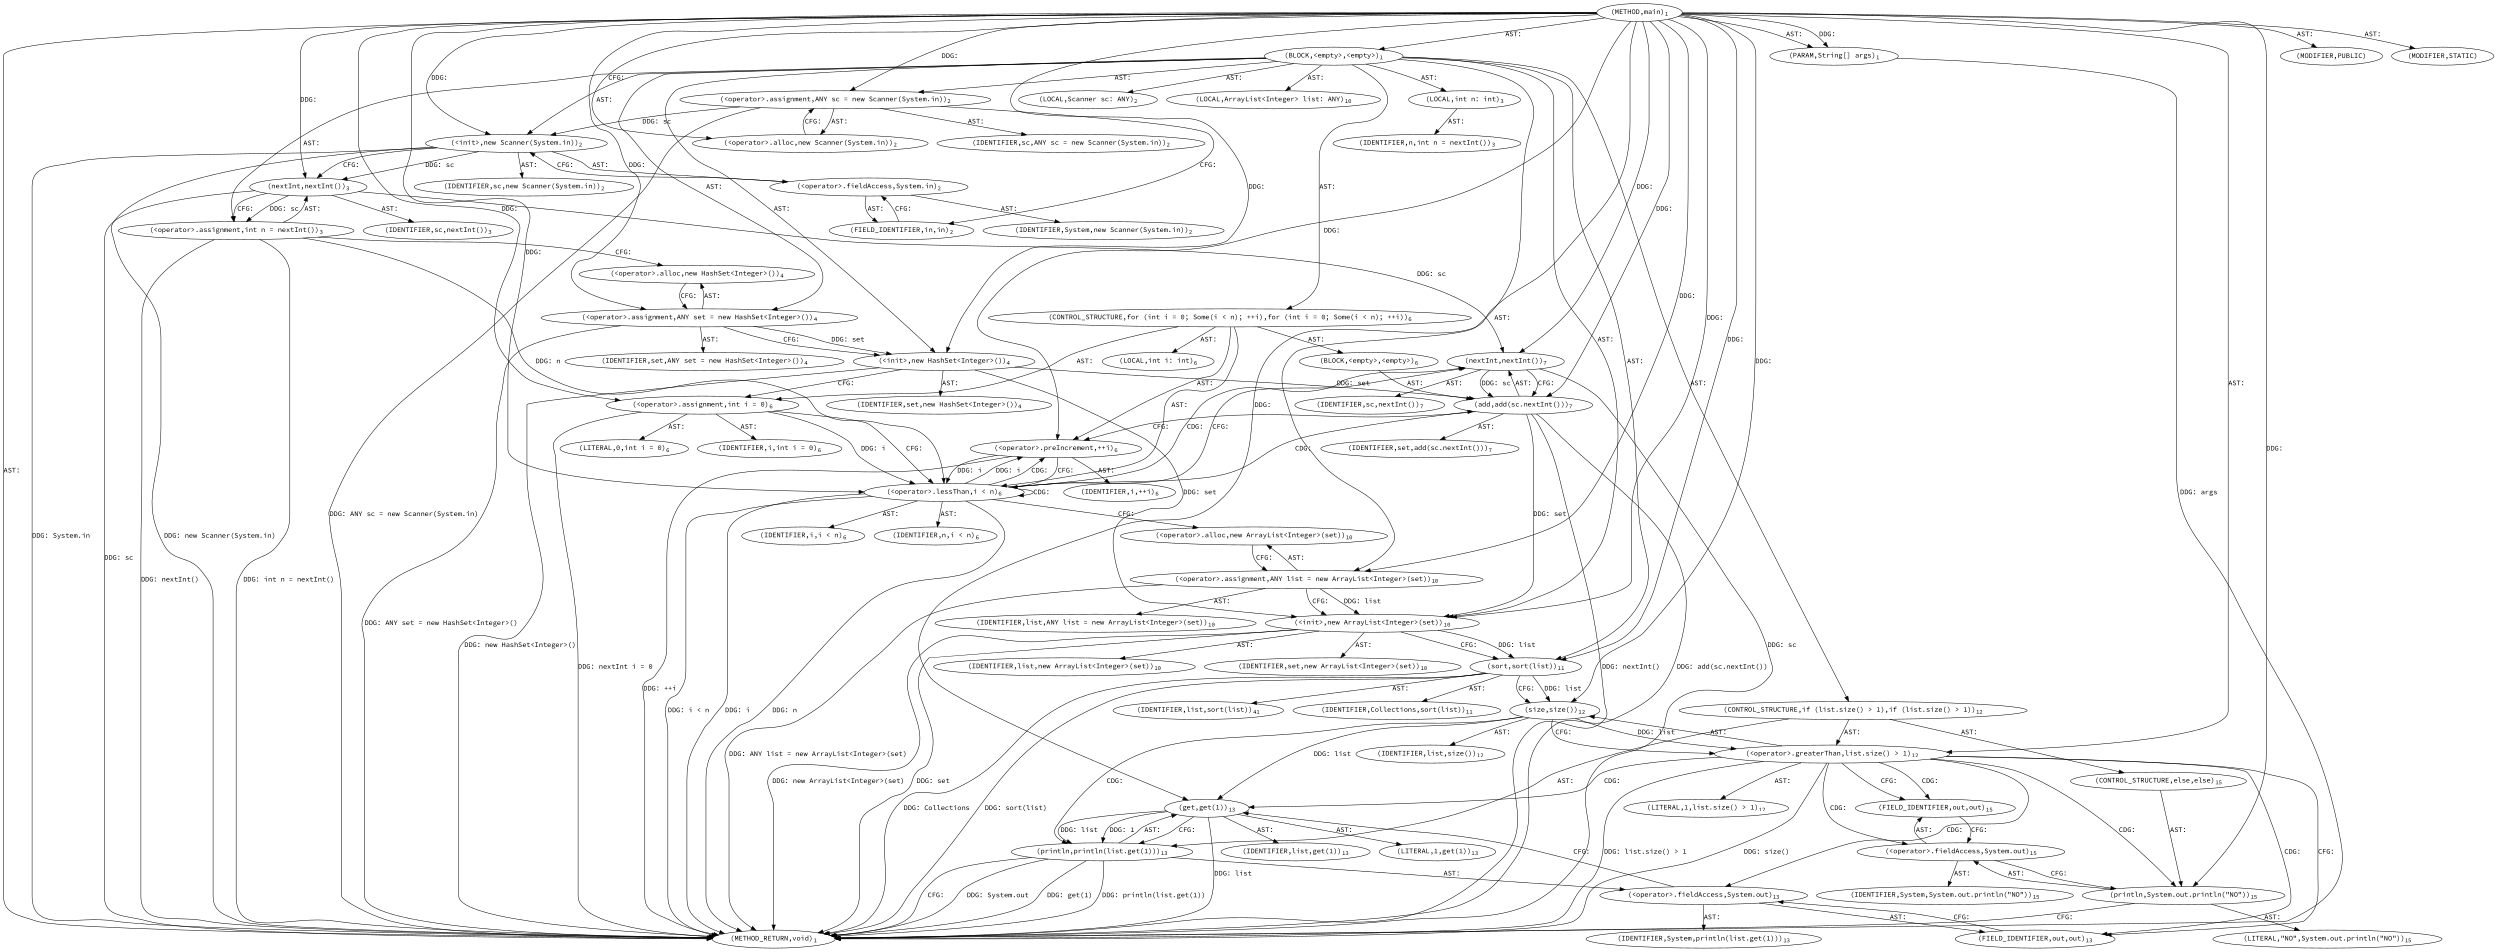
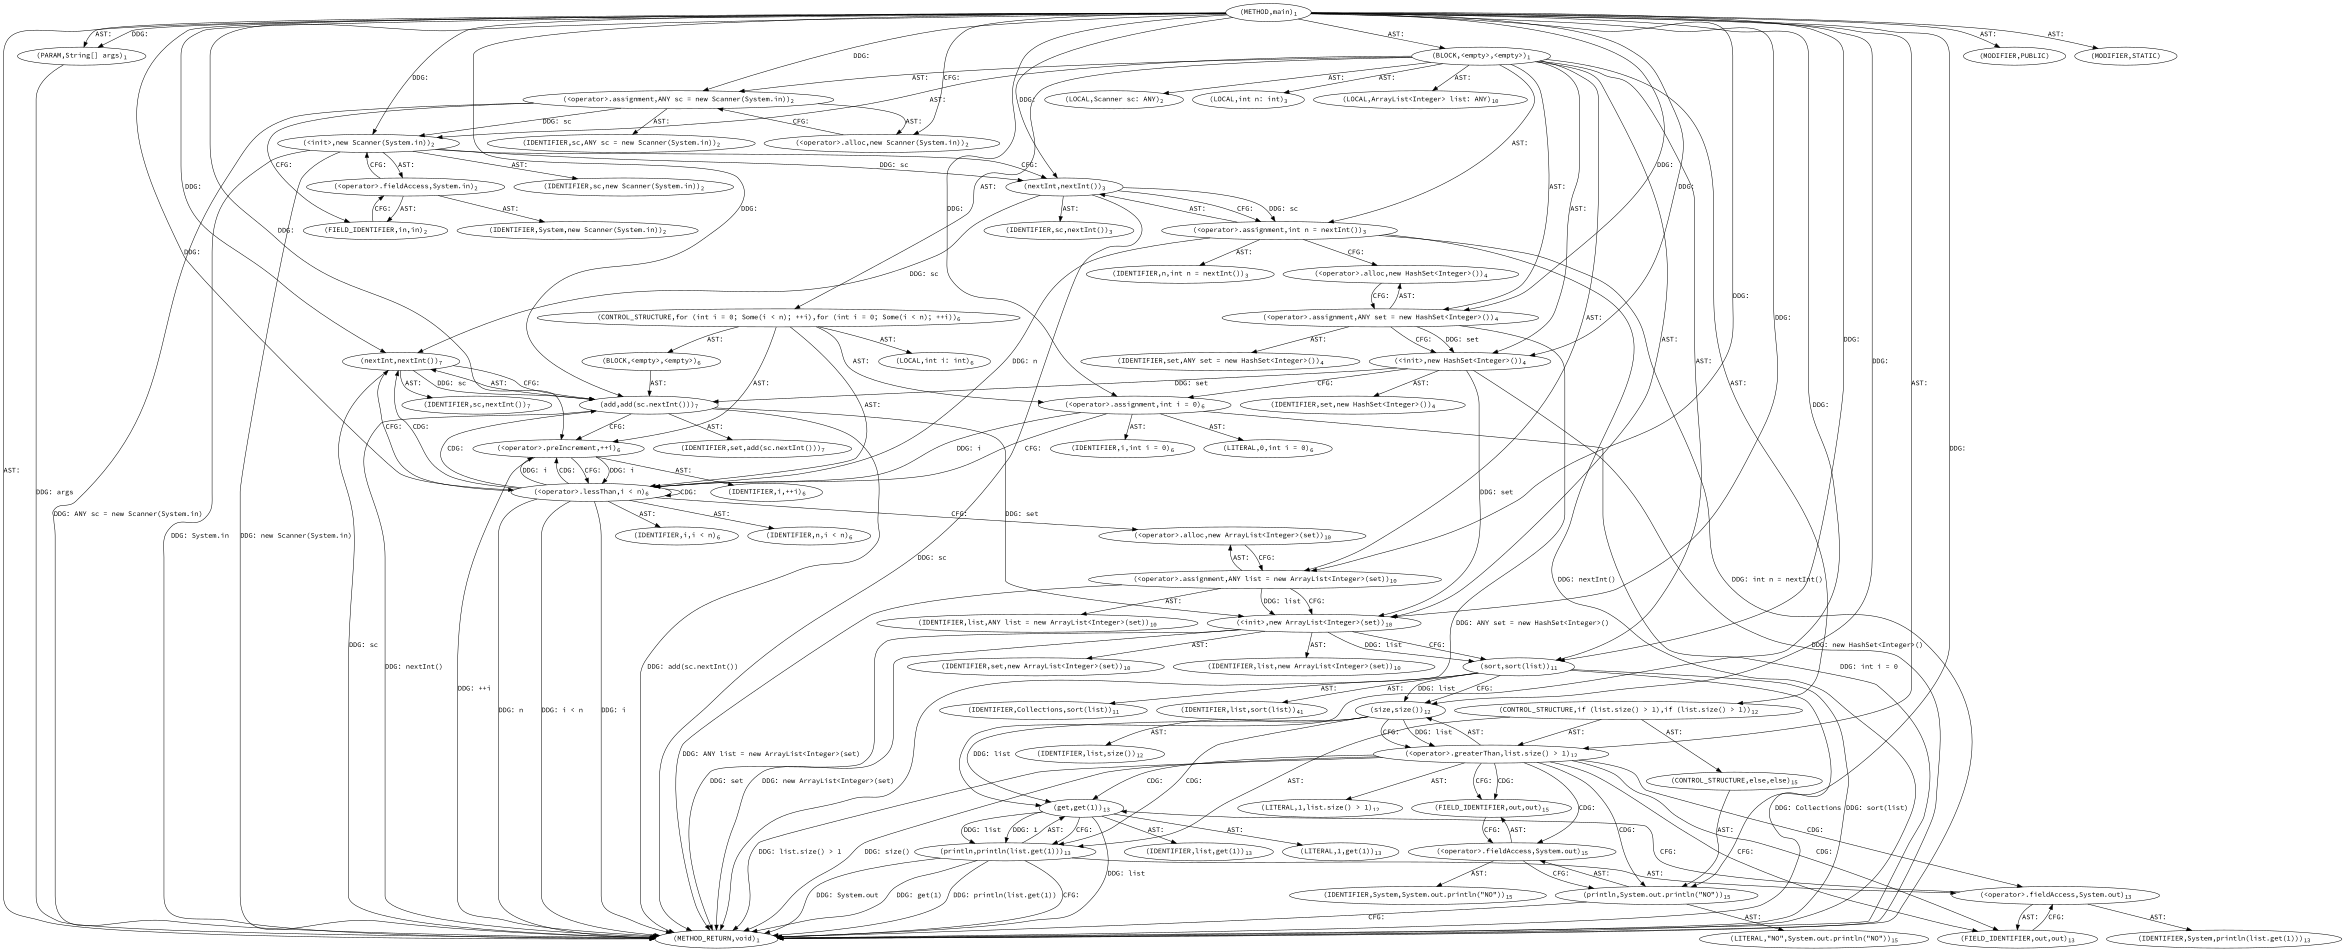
edge "(LOCAL,int n: int)" -> "(IDENTIFIER,n,int n = nextInt())": now "(<operator>.assignment,int n = nextInt())" -> "(IDENTIFIER,n,int n = nextInt())"
edge "(<operator>.assignment,int i = 0)" -> "(METHOD_RETURN,void)": label "DDG: nextInt i = 0" -> "DDG: int i = 0"
